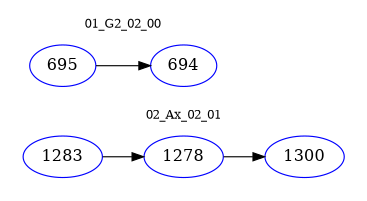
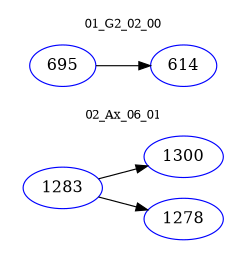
node "694": label "694" -> "614"
cluster "02_Ax_02_01": label "02_Ax_02_01" -> "02_Ax_06_01"
edge "1278" -> "1300": now "1283" -> "1300"
